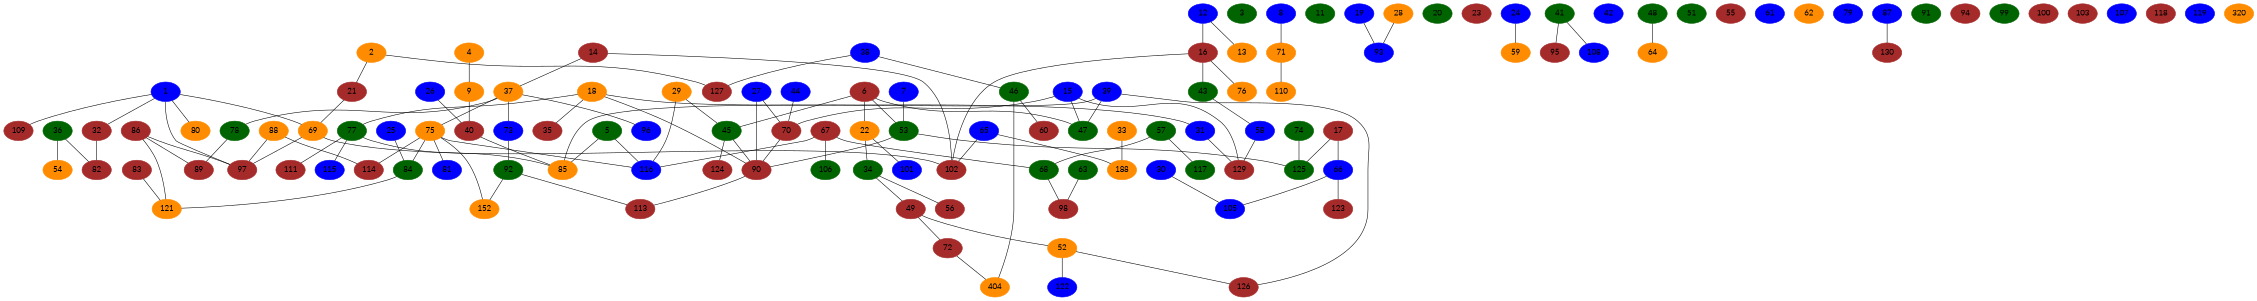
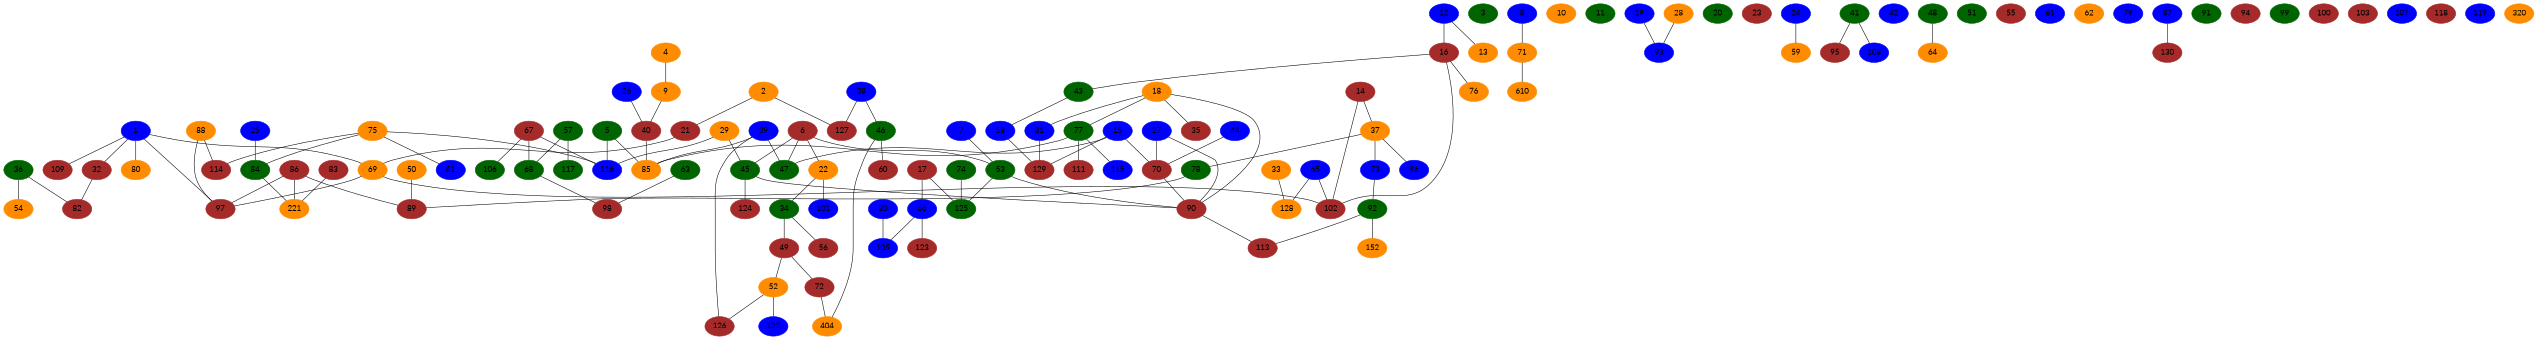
node "10": added
node "110": label "110" -> "610"
edge "37" -- "75": removed
edge "75" -- "152": removed
node "50": added
node "188": label "188" -> "128"
node "121": label "121" -> "221"
